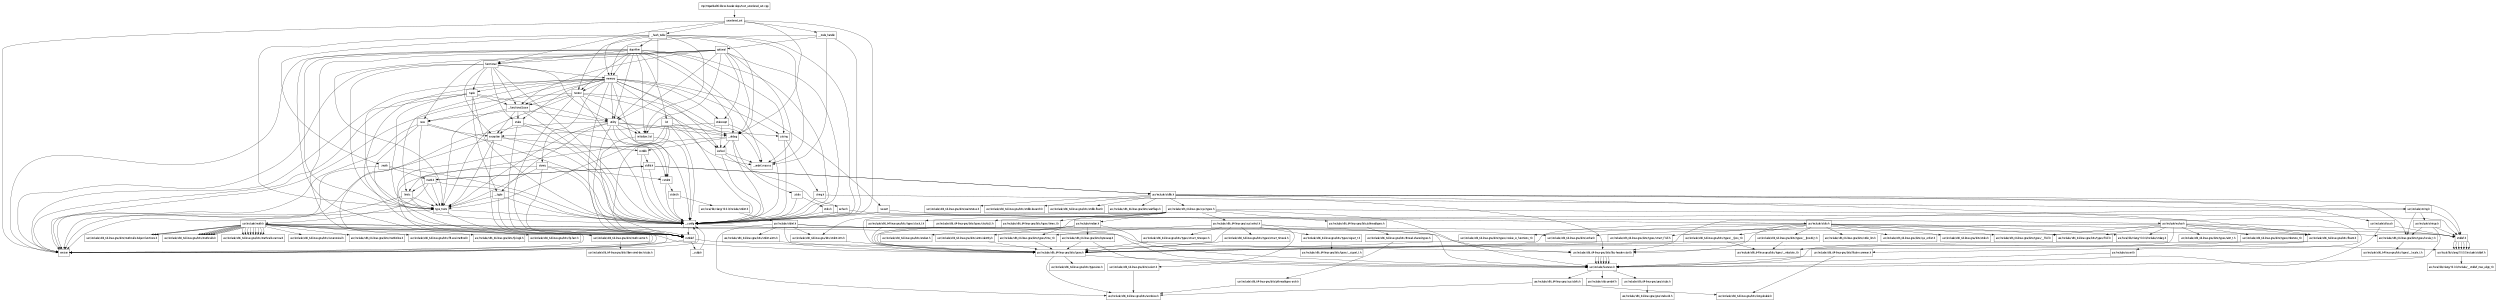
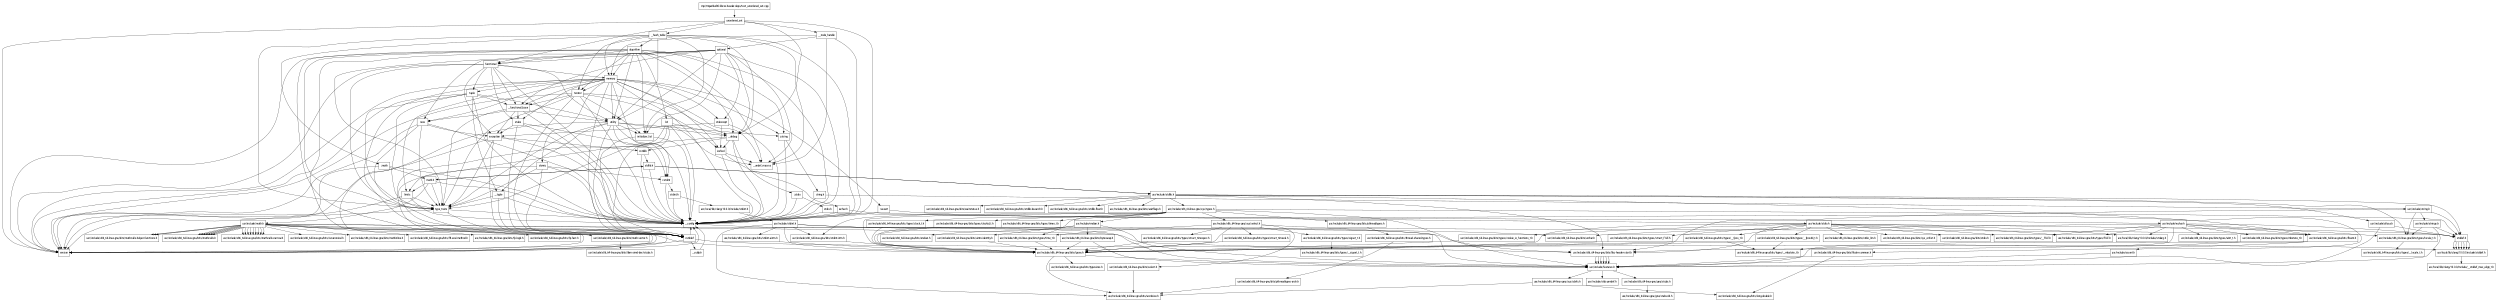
edge "__config" -> "cstddef": reversed
